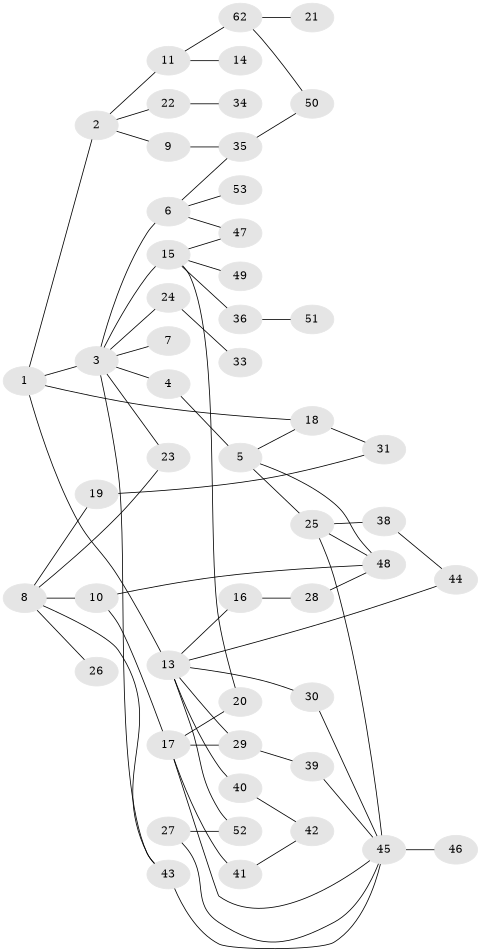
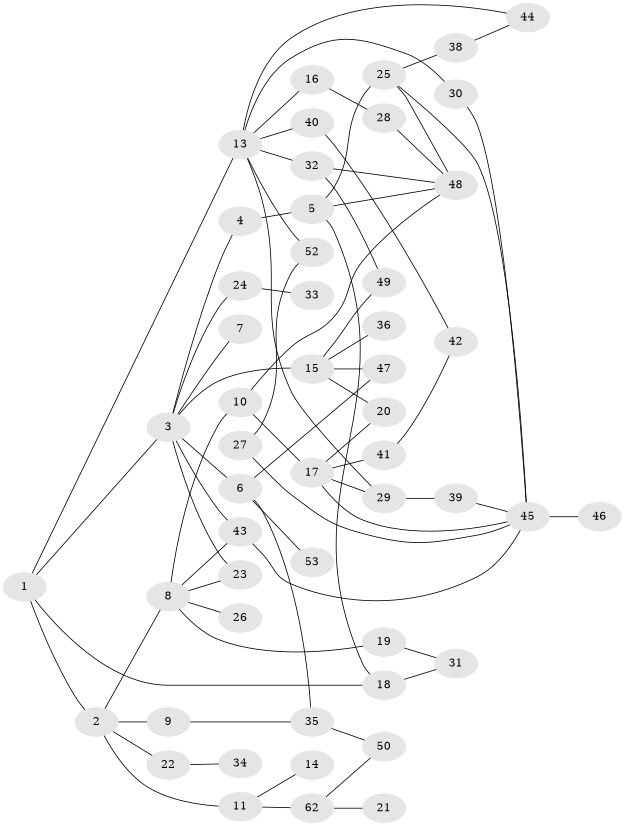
node "32": added
node "51": removed
edge "8" -- "2": added
